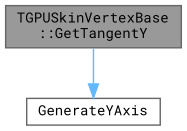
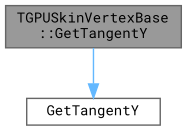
node "GenerateYAxis": label "GenerateYAxis" -> "GetTangentY"
